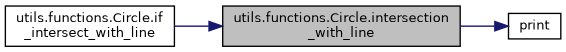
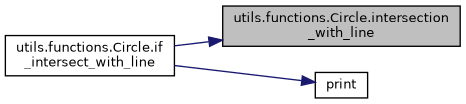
edge "utils.functions.Circle.intersection _with_line" -> "print": now "utils.functions.Circle.if _intersect_with_line" -> "print"
